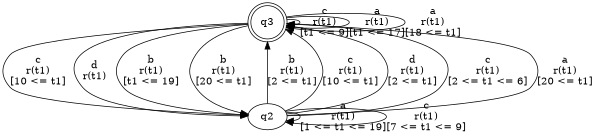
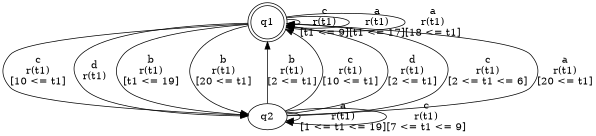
node "q3": label "q3" -> "q1"
